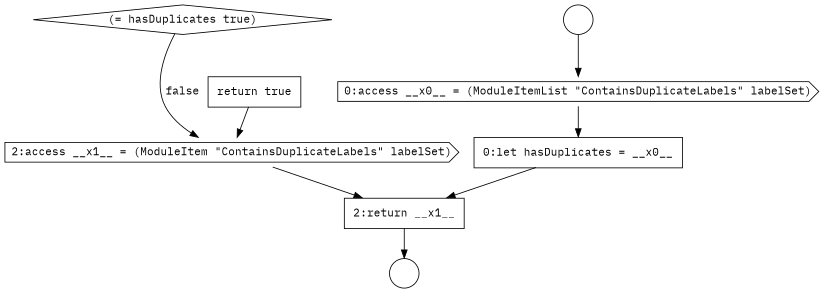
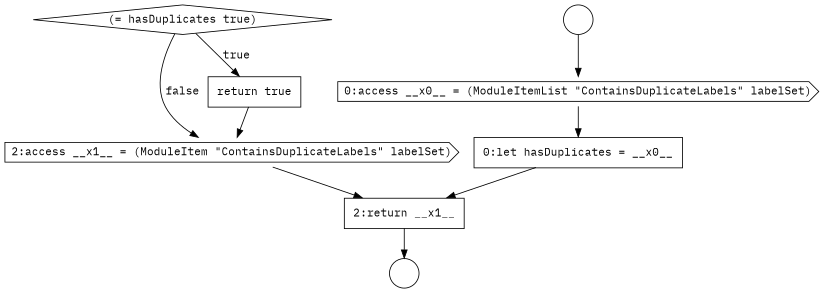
edge "(= hasDuplicates true)" -> "return true": added, label "true"
